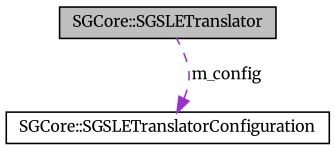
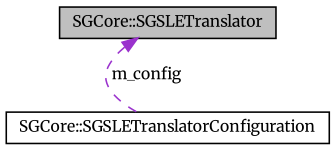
edge "SGCore::SGSLETranslator" -> "SGCore::SGSLETranslatorConfiguration": reversed
